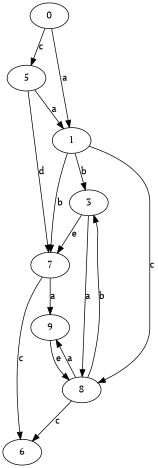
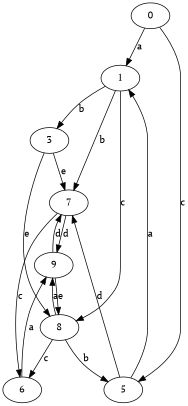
edge "9" -> "7": added, label "d"
edge "7" -> "9": label "a" -> "d"
edge "3" -> "8": label "a" -> "e"
edge "8" -> "3": now "8" -> "5"
edge "6" -> "9": added, label "a"
